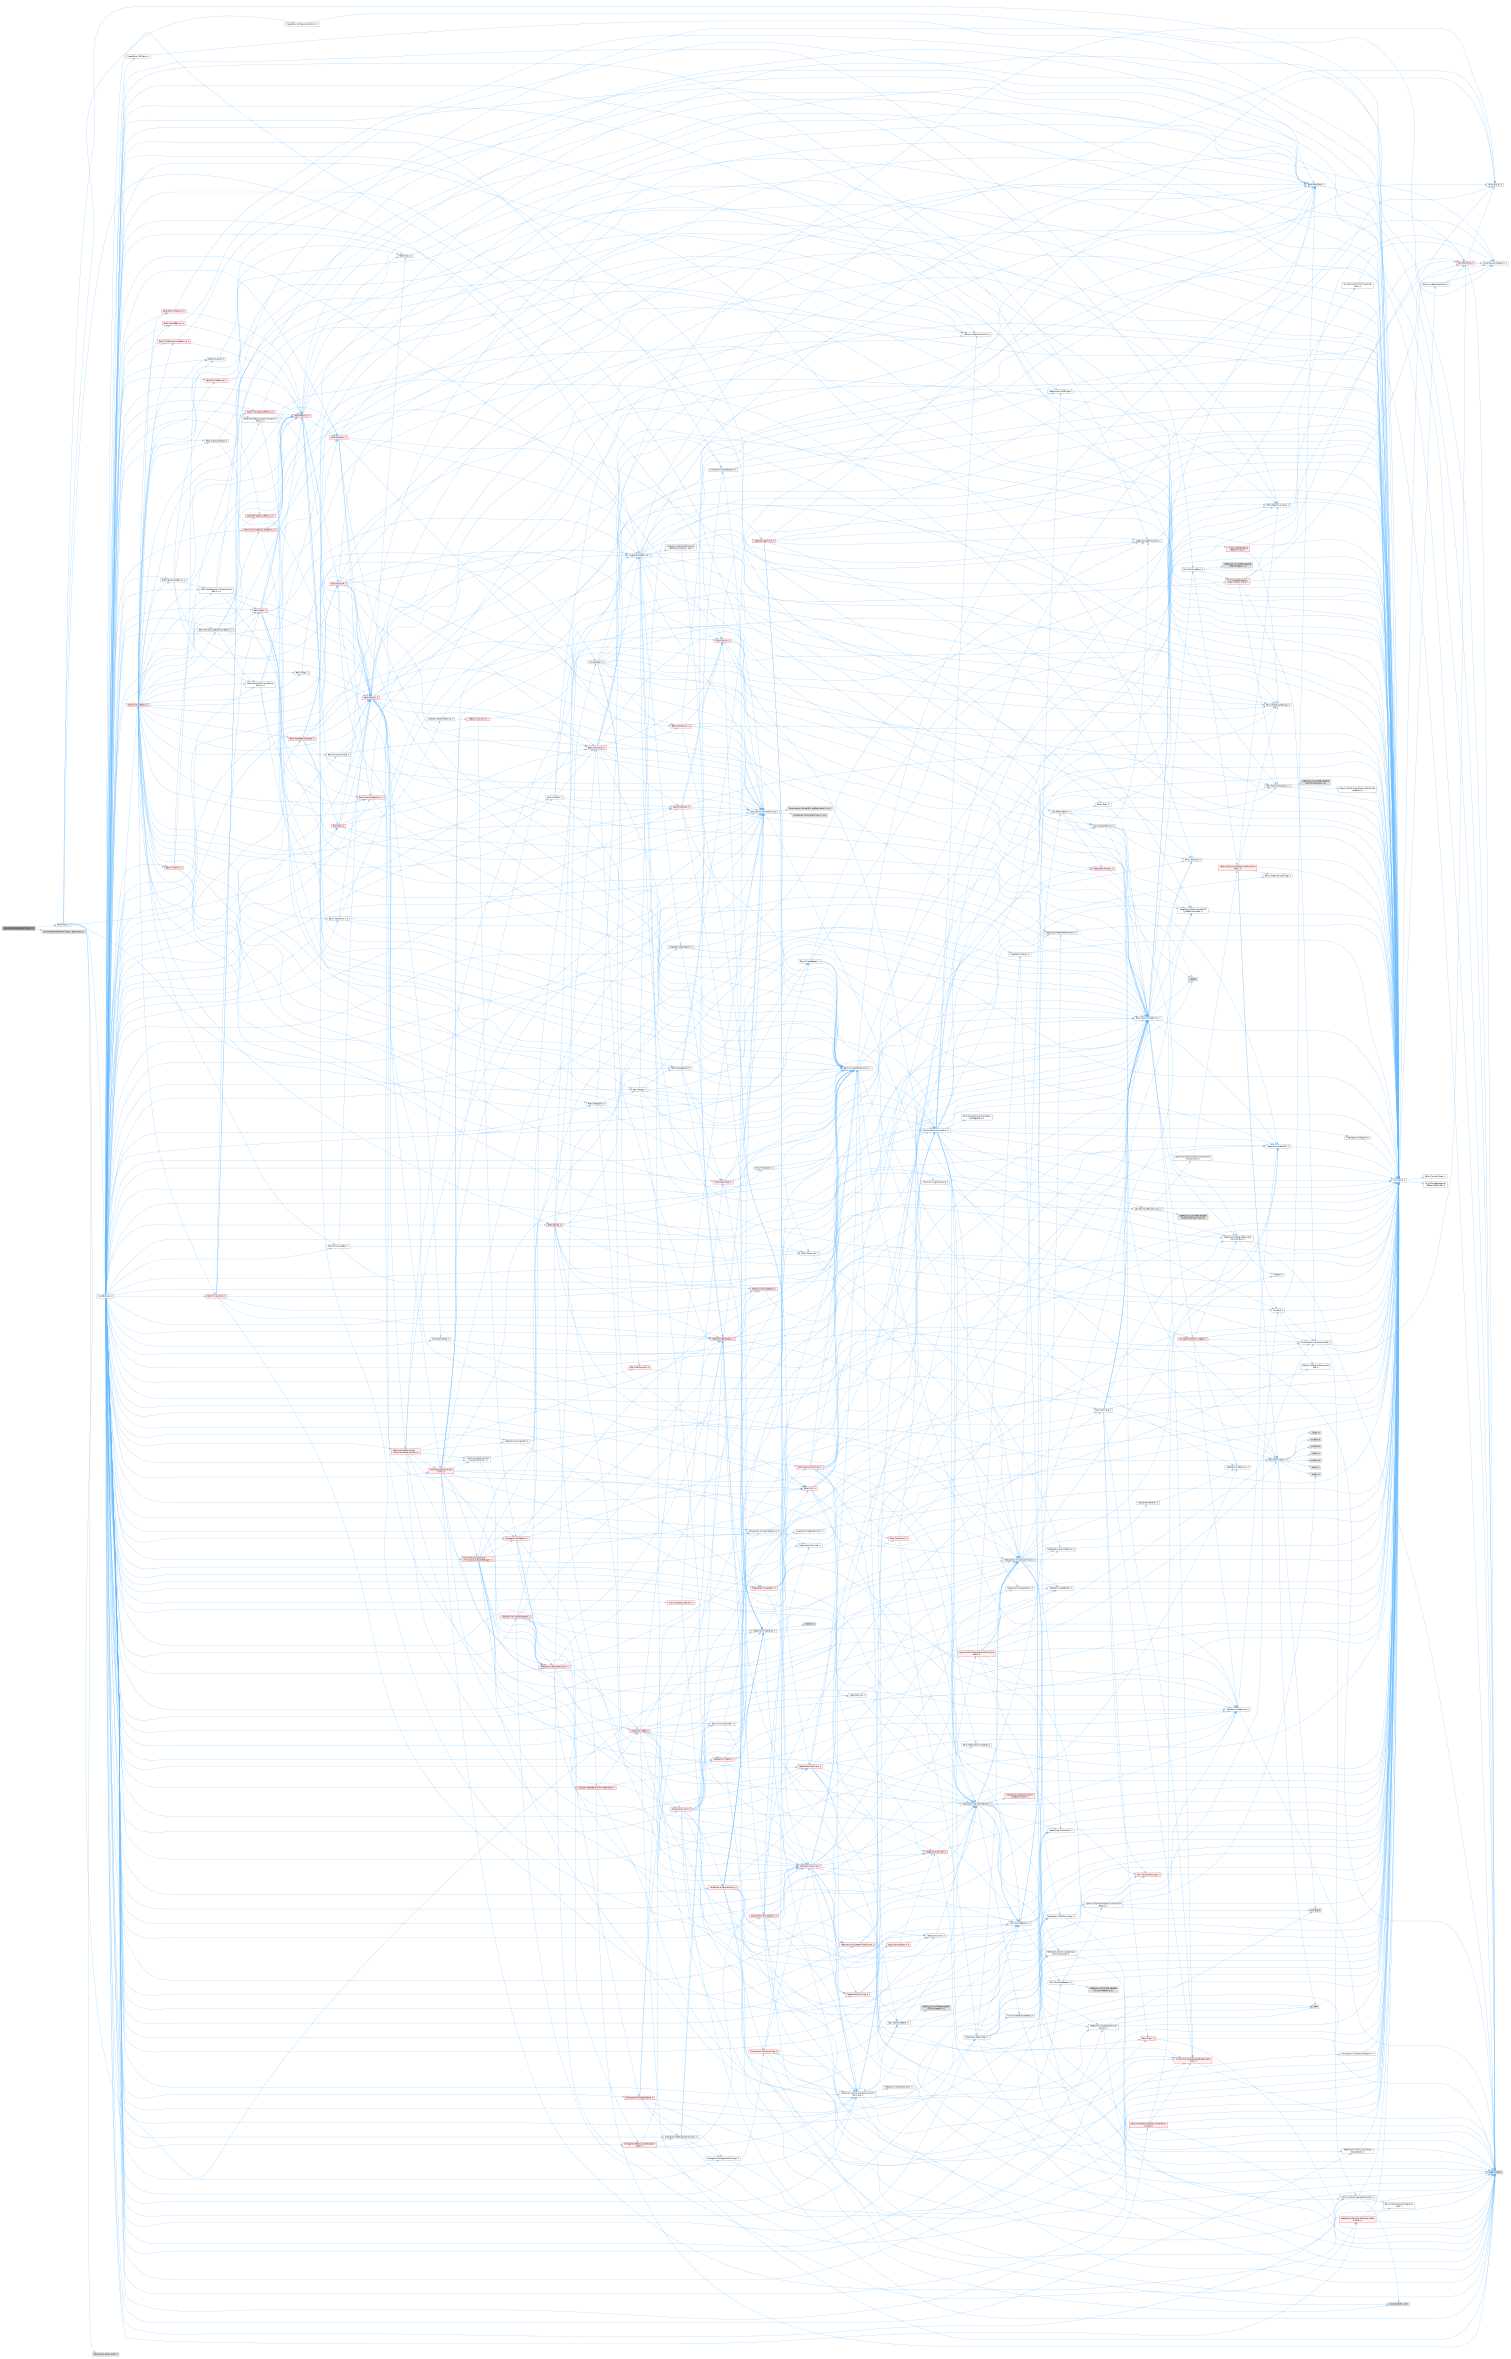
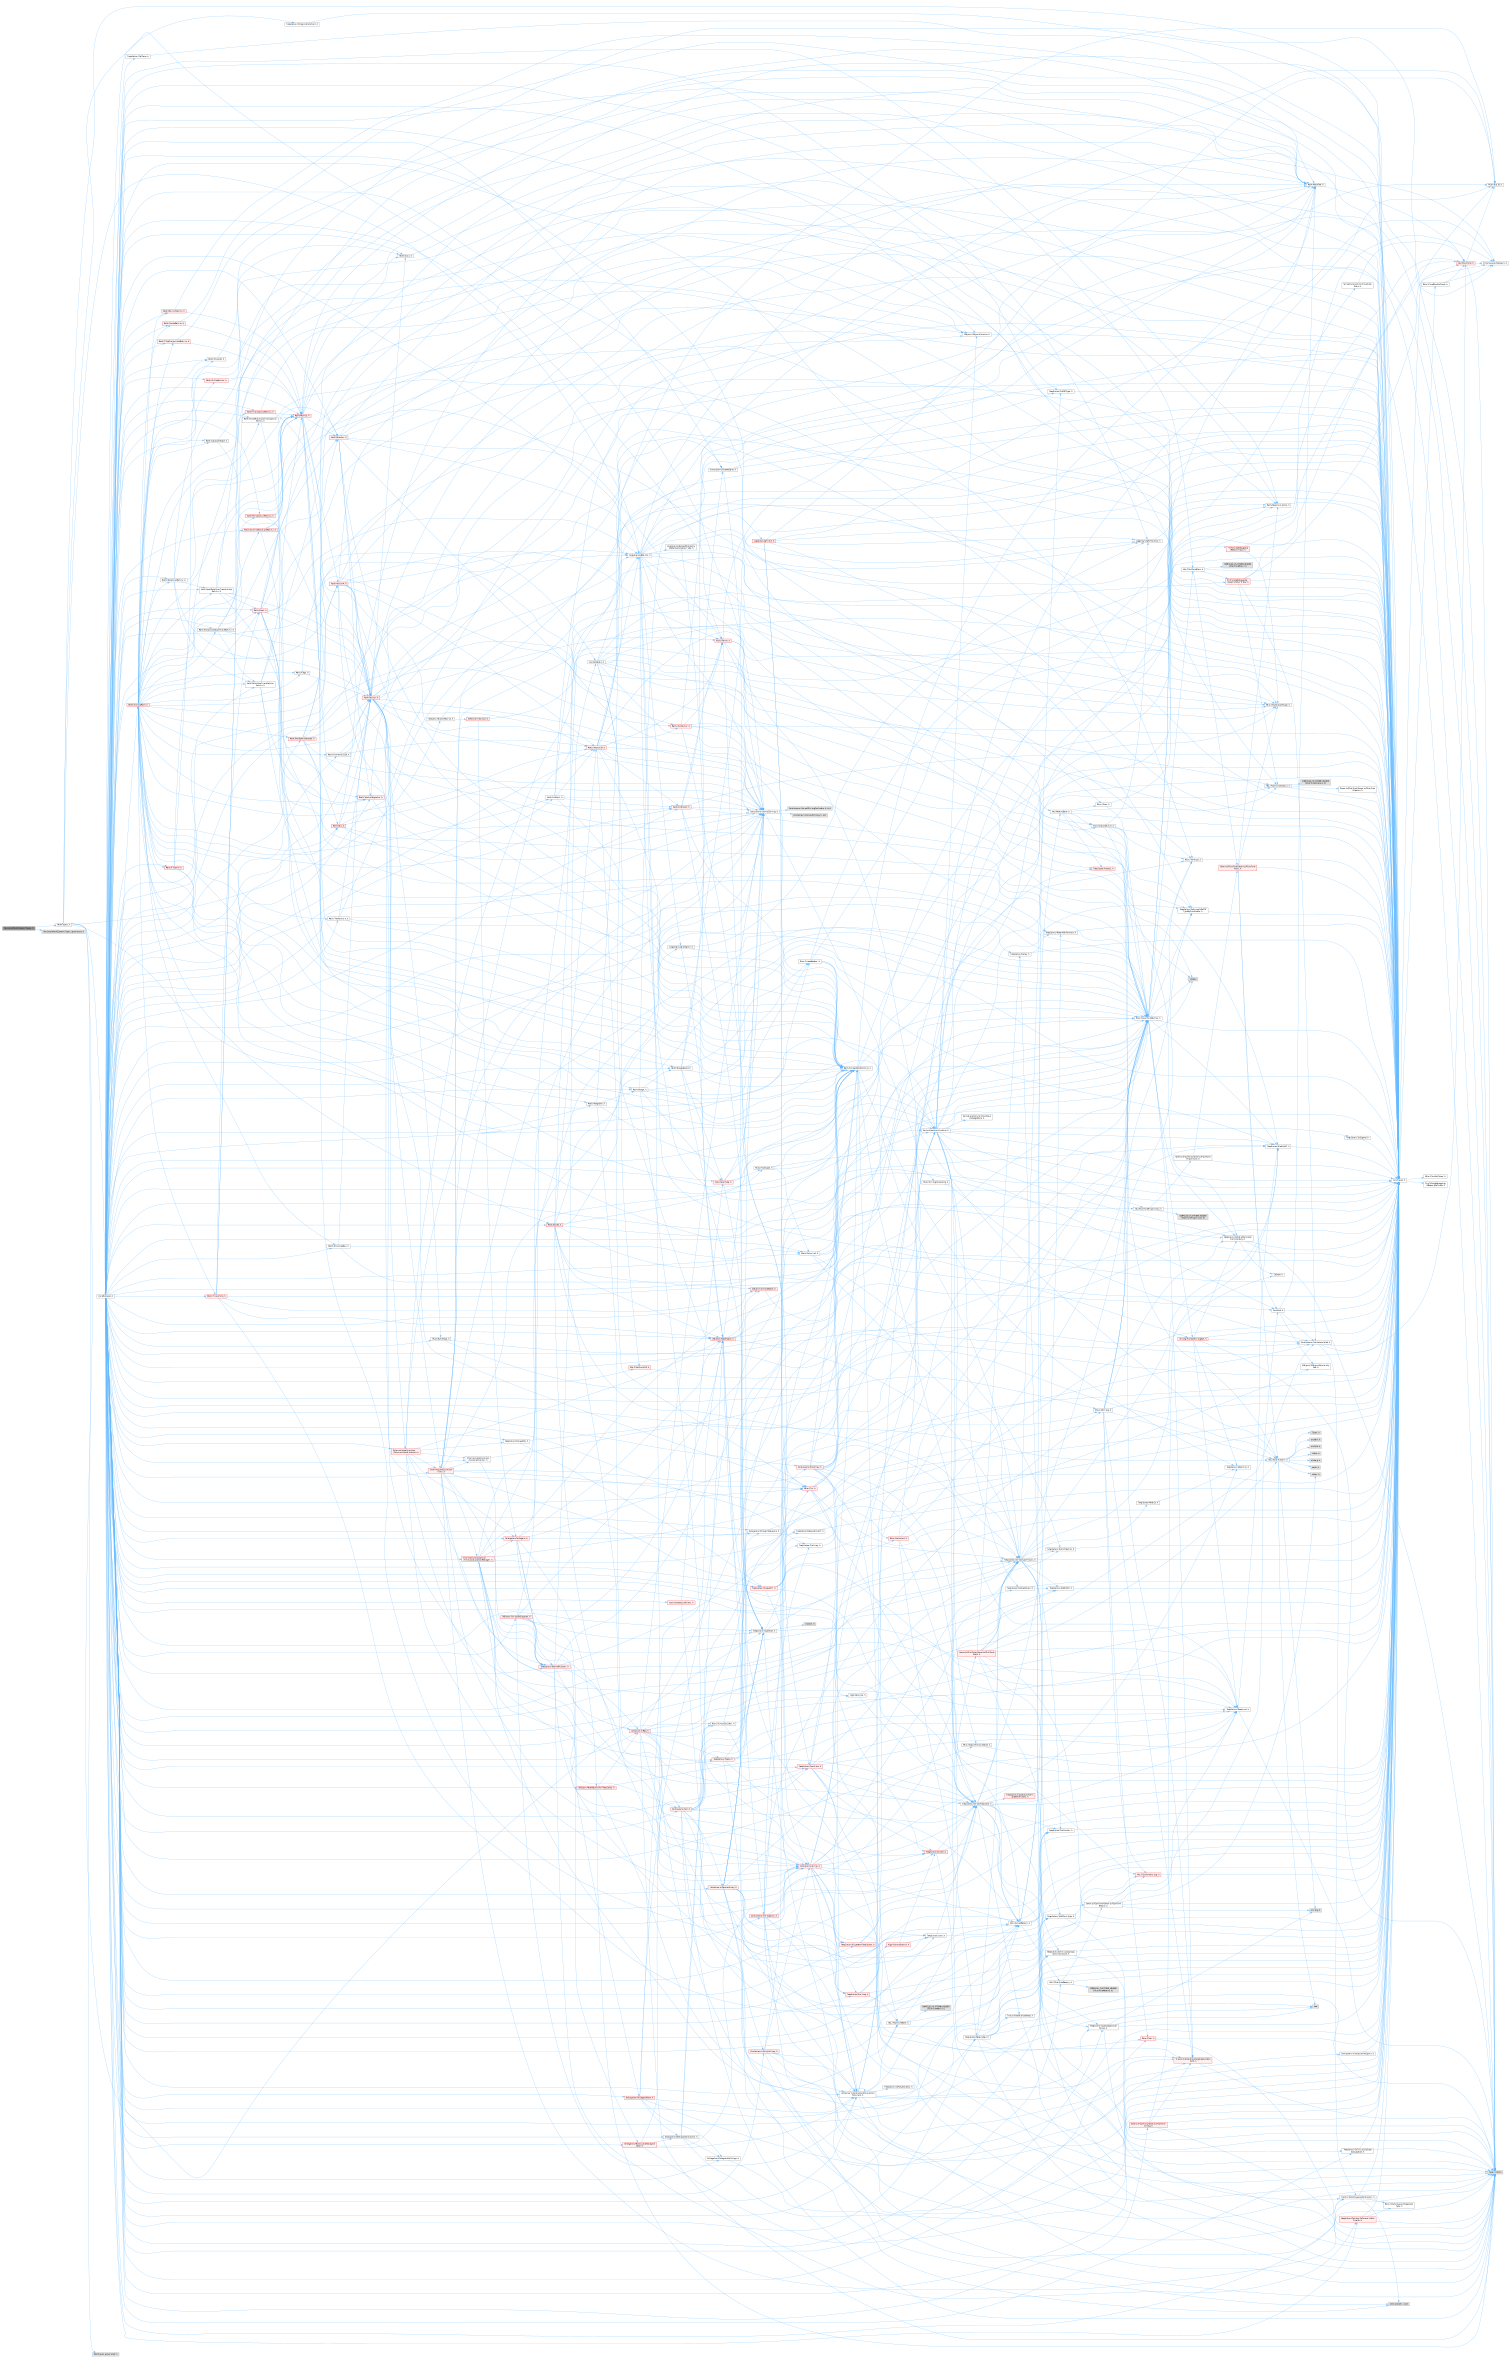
node "UObject/Script.h": label "UObject/Script.h" -> "IsPointer/Script.h"
node "Misc/CompressionFlags.h": removed
